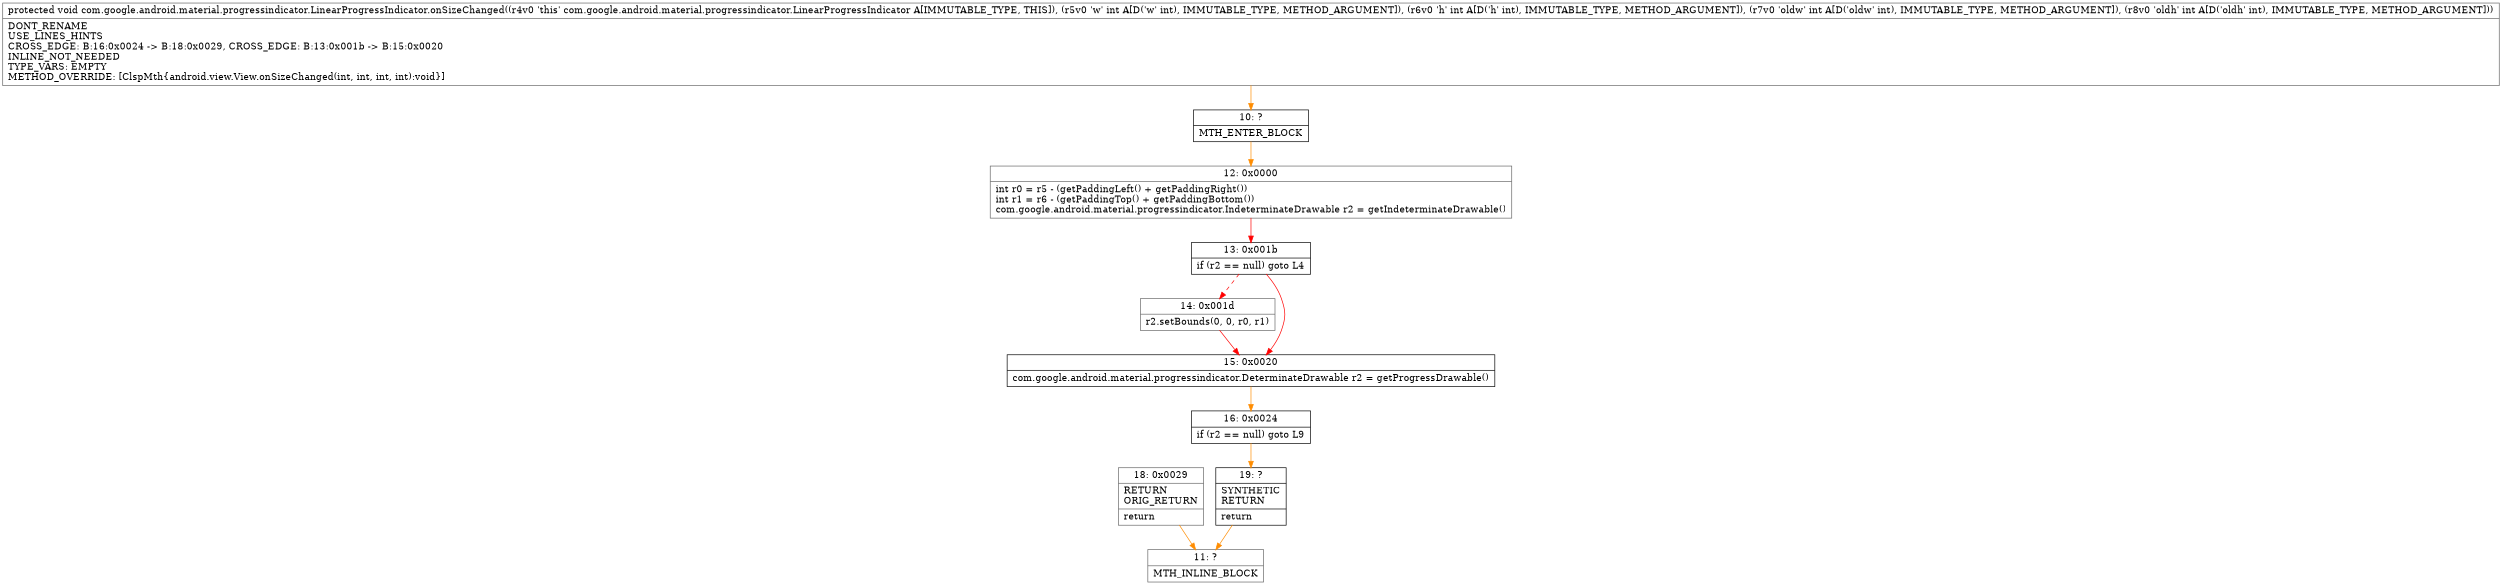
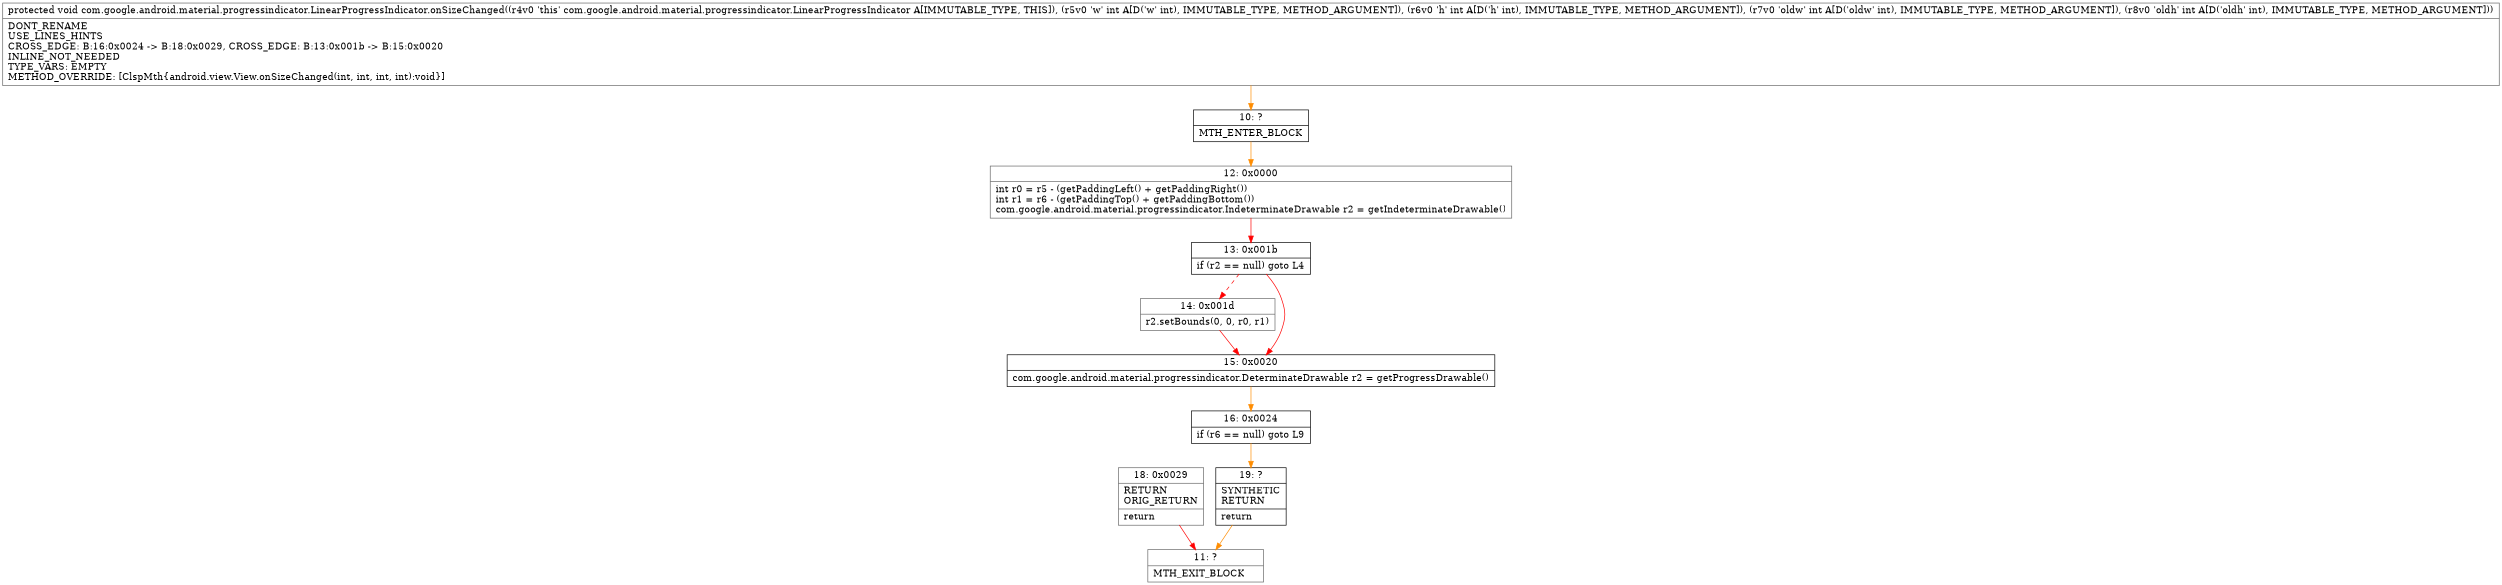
node "16: 0x0024": text "if (r2 == null) goto L9" -> "if (r6 == null) goto L9"
edge "18: 0x0029" -> "11: ?": color darkorange -> red
node "11: ?": text "MTH_INLINE_BLOCK" -> "MTH_EXIT_BLOCK"
